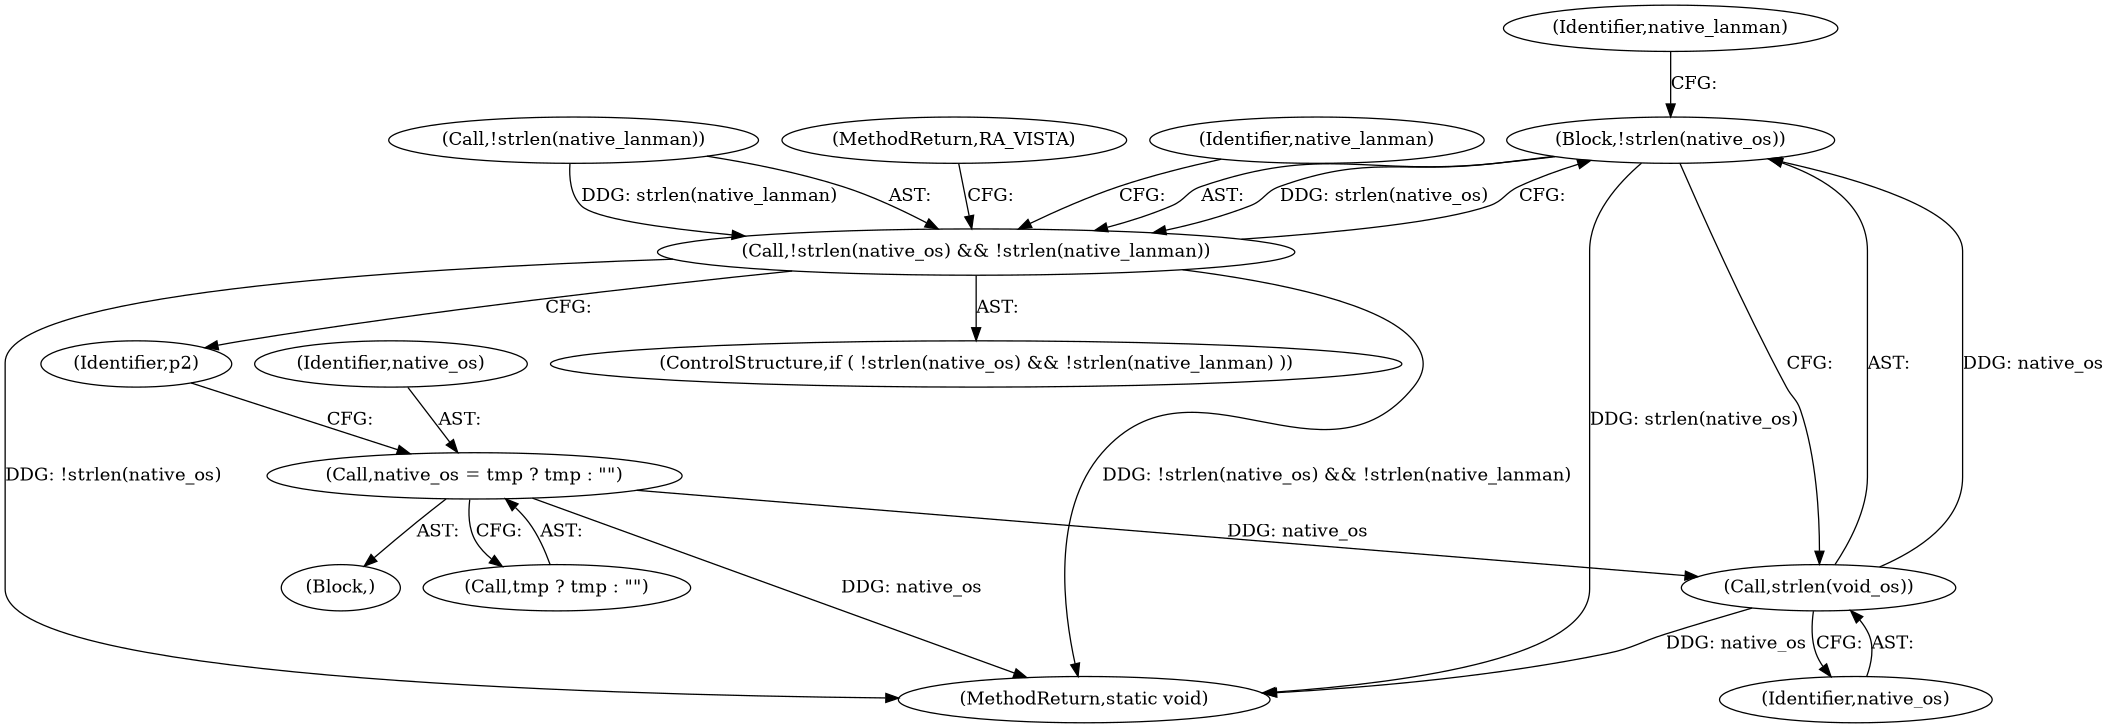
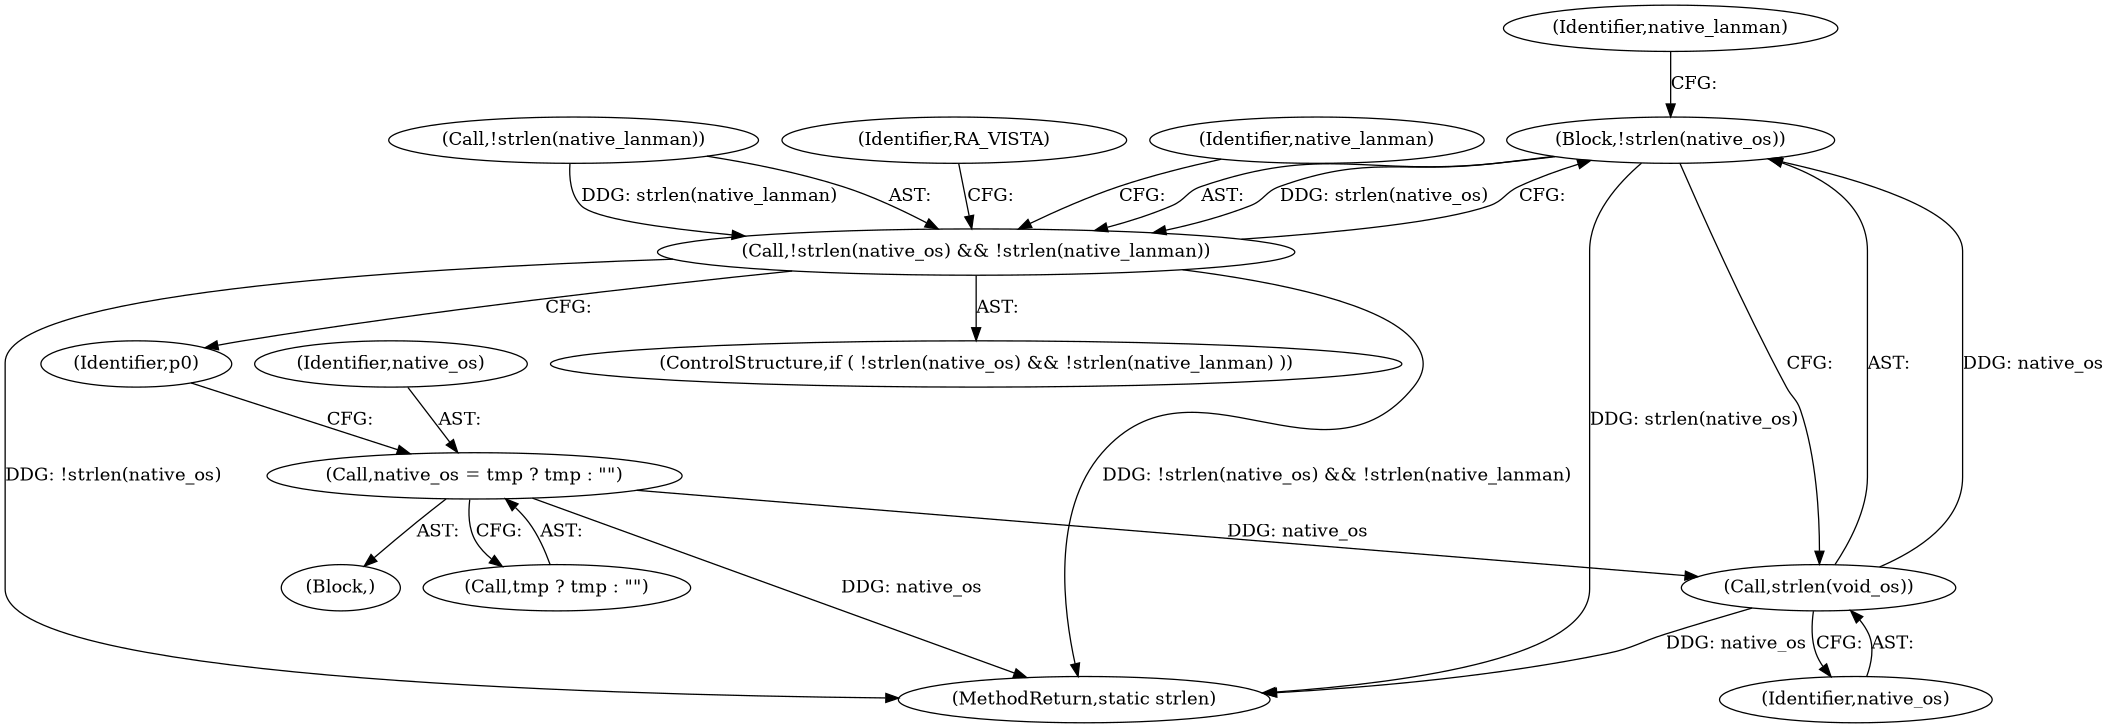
node "(MethodReturn,RA_VISTA)": label "(MethodReturn,RA_VISTA)" -> "(Identifier,RA_VISTA)"
node "(Identifier,p2)": label "(Identifier,p2)" -> "(Identifier,p0)"
node "(MethodReturn,static void)": label "(MethodReturn,static void)" -> "(MethodReturn,static strlen)"
